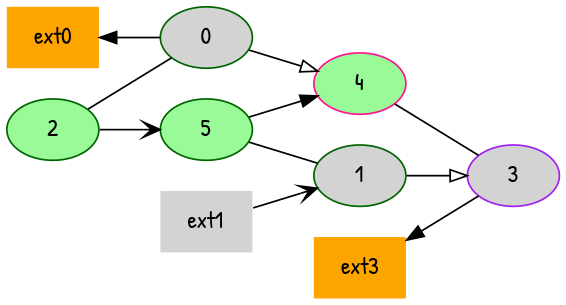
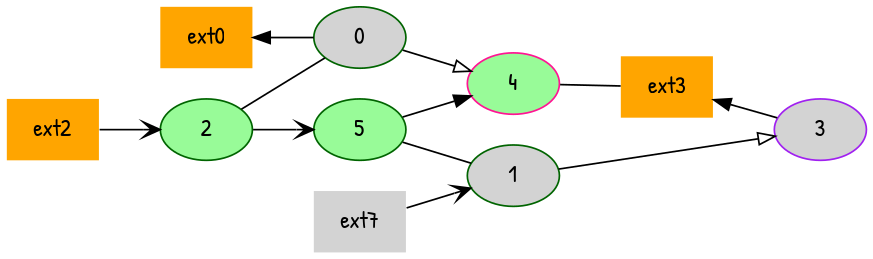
node "ext2": added
edge "4" -- "3": now "4" -- "ext3"
node "ext1": label "ext1" -> "ext7"
